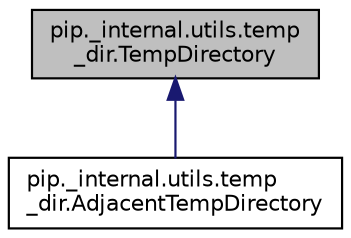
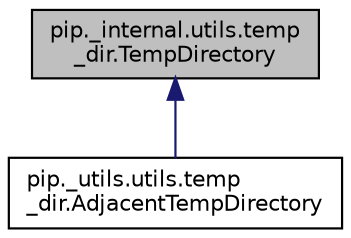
node "pip._internal.utils.temp _dir.AdjacentTempDirectory": label "pip._internal.utils.temp _dir.AdjacentTempDirectory" -> "pip._utils.utils.temp _dir.AdjacentTempDirectory"
